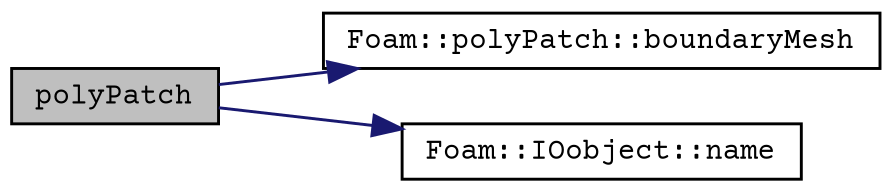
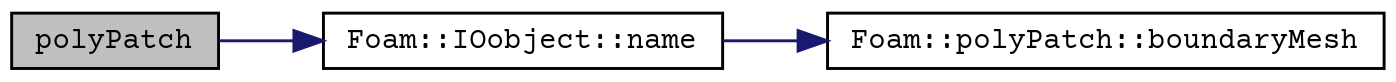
edge "polyPatch" -> "Foam::polyPatch::boundaryMesh": now "Foam::IOobject::name" -> "Foam::polyPatch::boundaryMesh"
